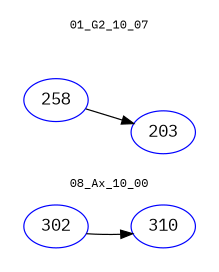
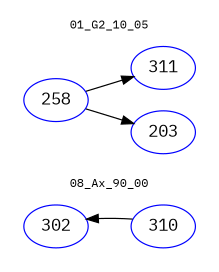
cluster "01_G2_10_07": label "01_G2_10_07" -> "01_G2_10_05"
node "311": added
cluster "08_Ax_10_00": label "08_Ax_10_00" -> "08_Ax_90_00"
edge "302" -> "310": reversed
